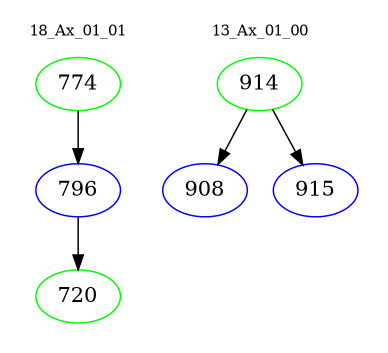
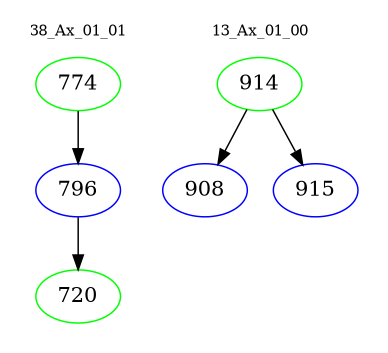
cluster "18_Ax_01_01": label "18_Ax_01_01" -> "38_Ax_01_01"
